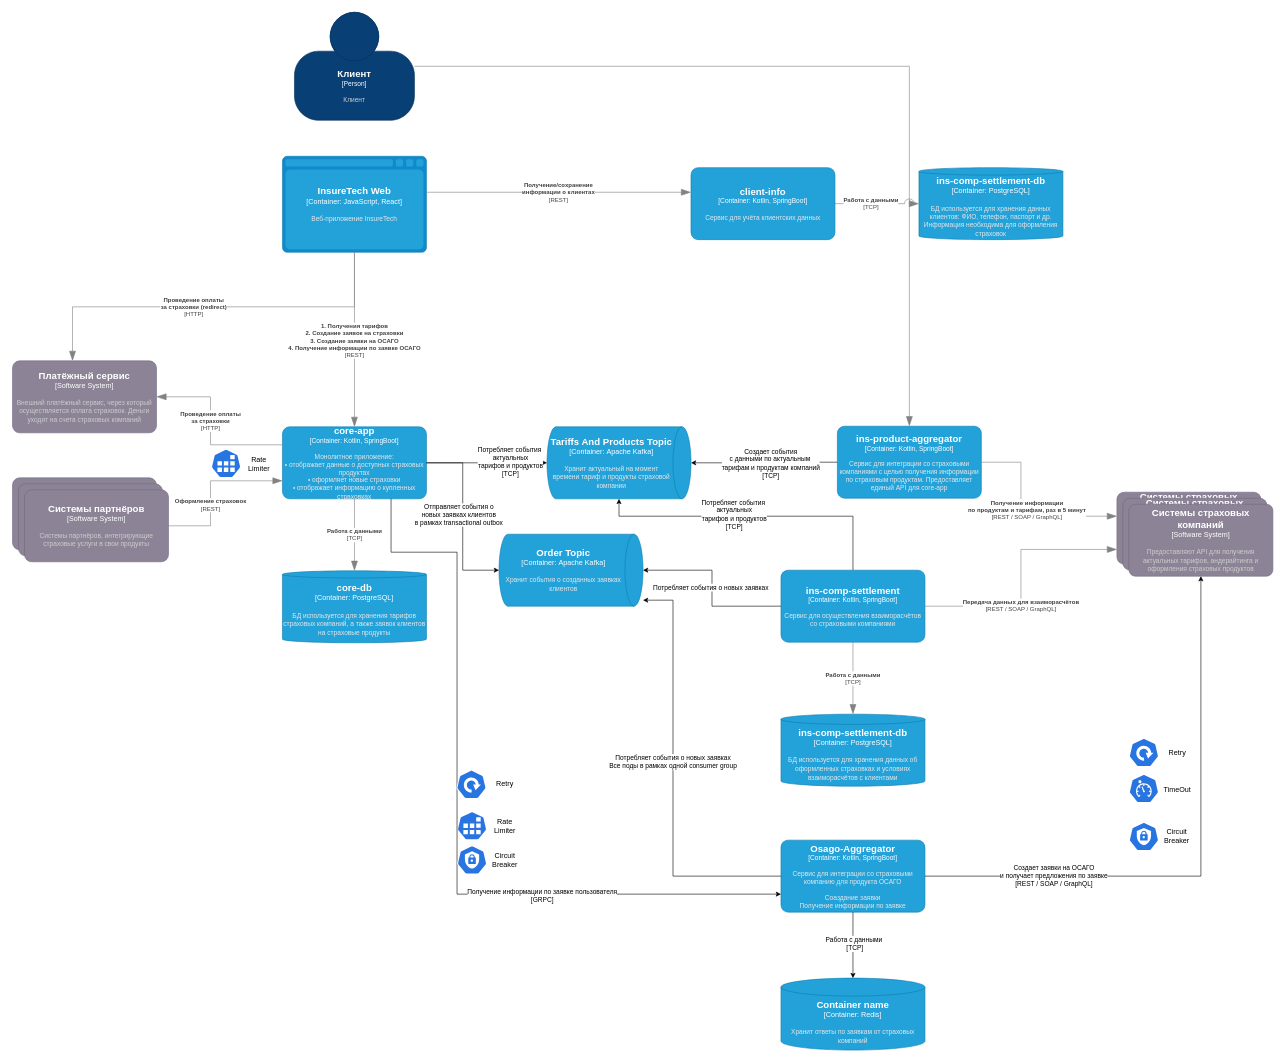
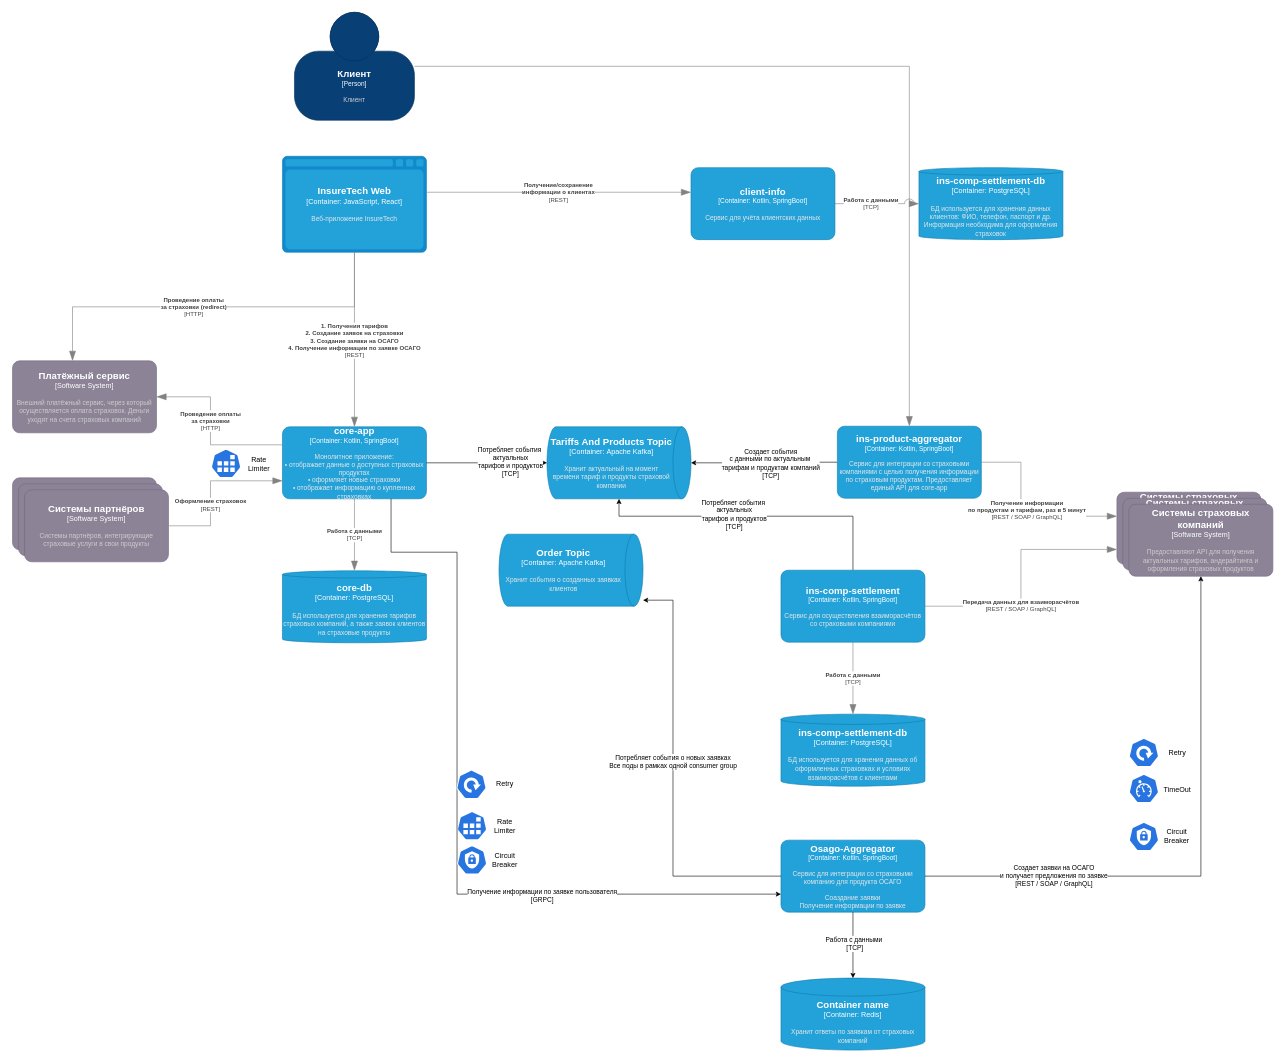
edge "core-app [Container: Kotlin, SpringBoot] Монолитное приложение: • отображает данные о доступных страховых продуктах • оформляет новые страховки • отображает информацию о купленных страховках" -> "Order Topic [Container: Apache Kafka] Хранит события о созданных заявках клиентов": removed, label "Отправляет события о новых заявках клиентов в рамках transactional outbox"
edge "ins-comp-settlement [Container: Kotlin, SpringBoot] Сервис для осуществления взаиморасчётов со страховыми компаниями" -> "Order Topic [Container: Apache Kafka] Хранит события о созданных заявках клиентов": removed, label "Потребляет события о новых заявках"
